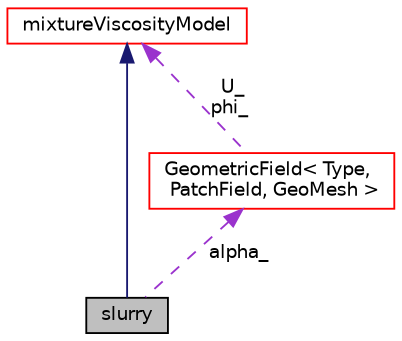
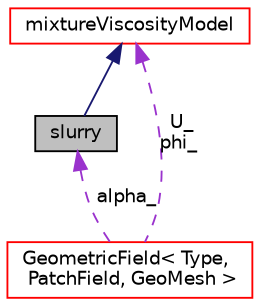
edge "slurry" -> "GeometricField< Type, PatchField, GeoMesh >": reversed
